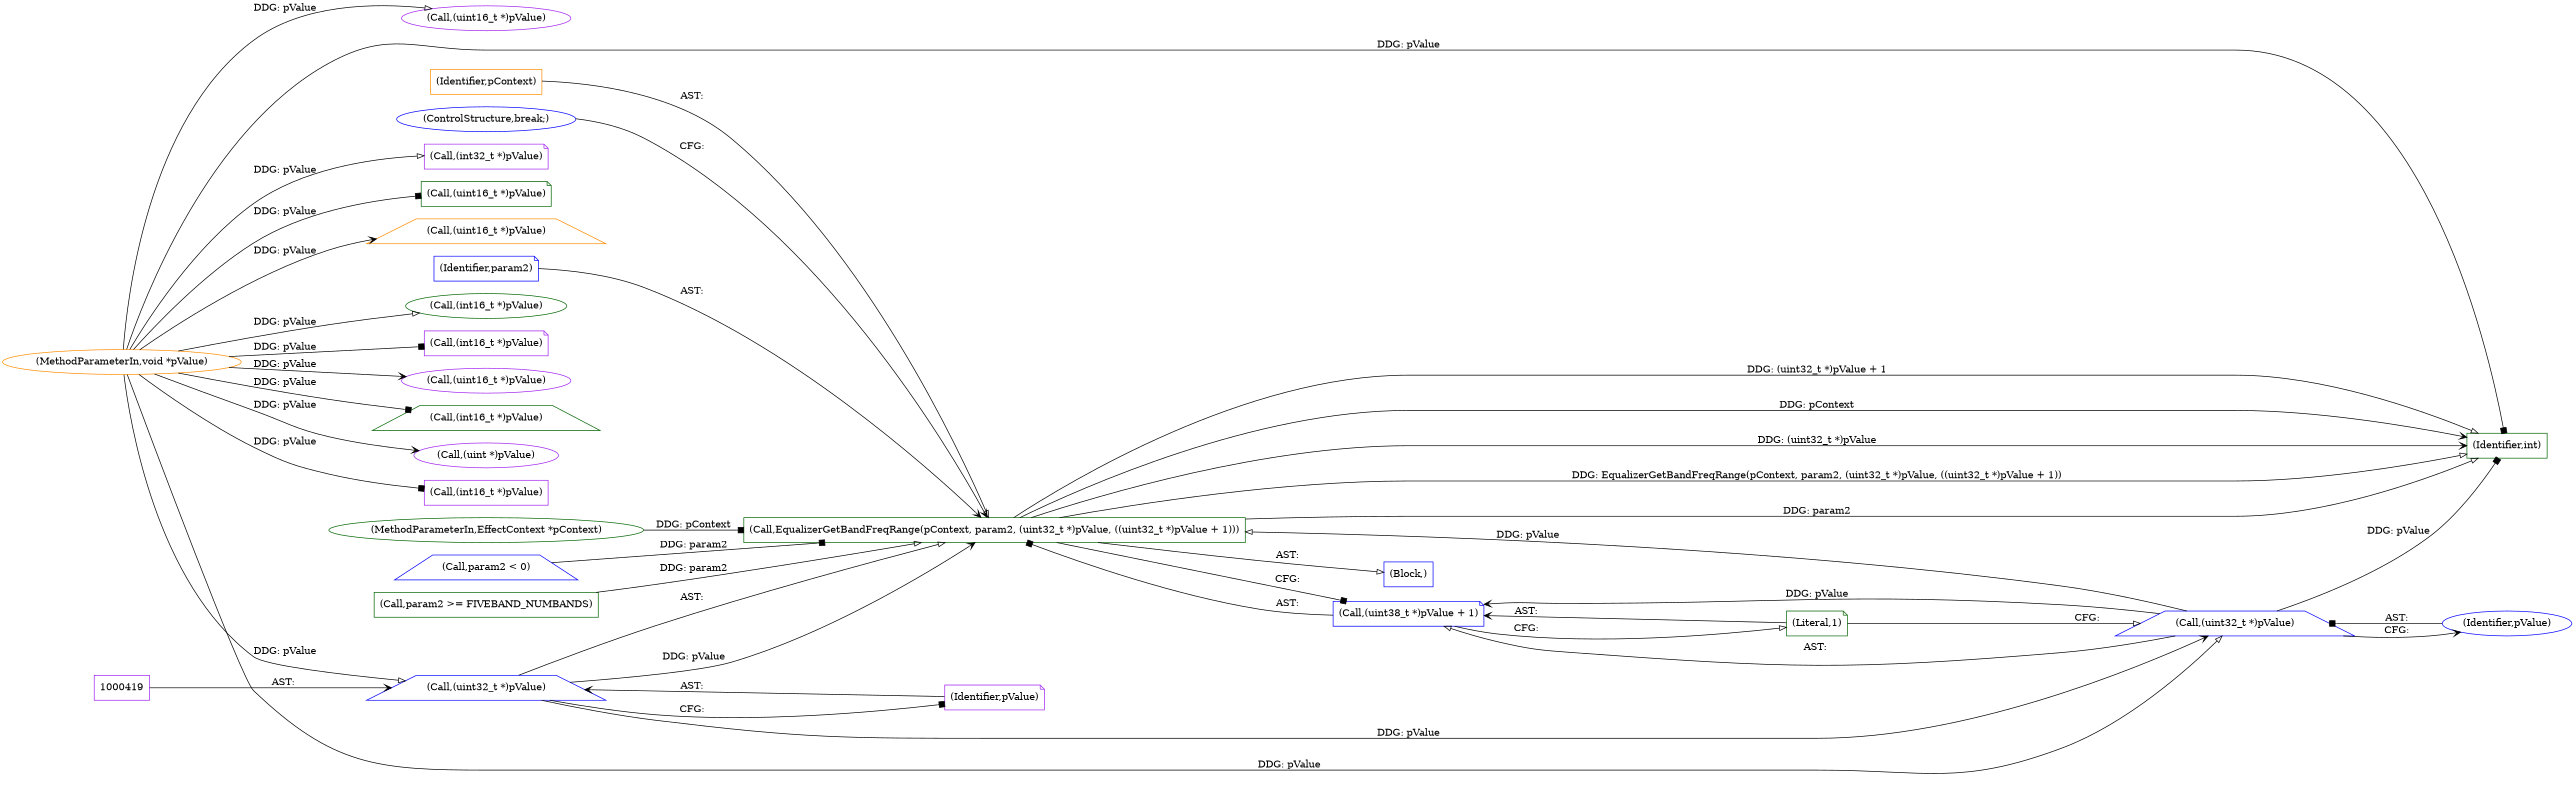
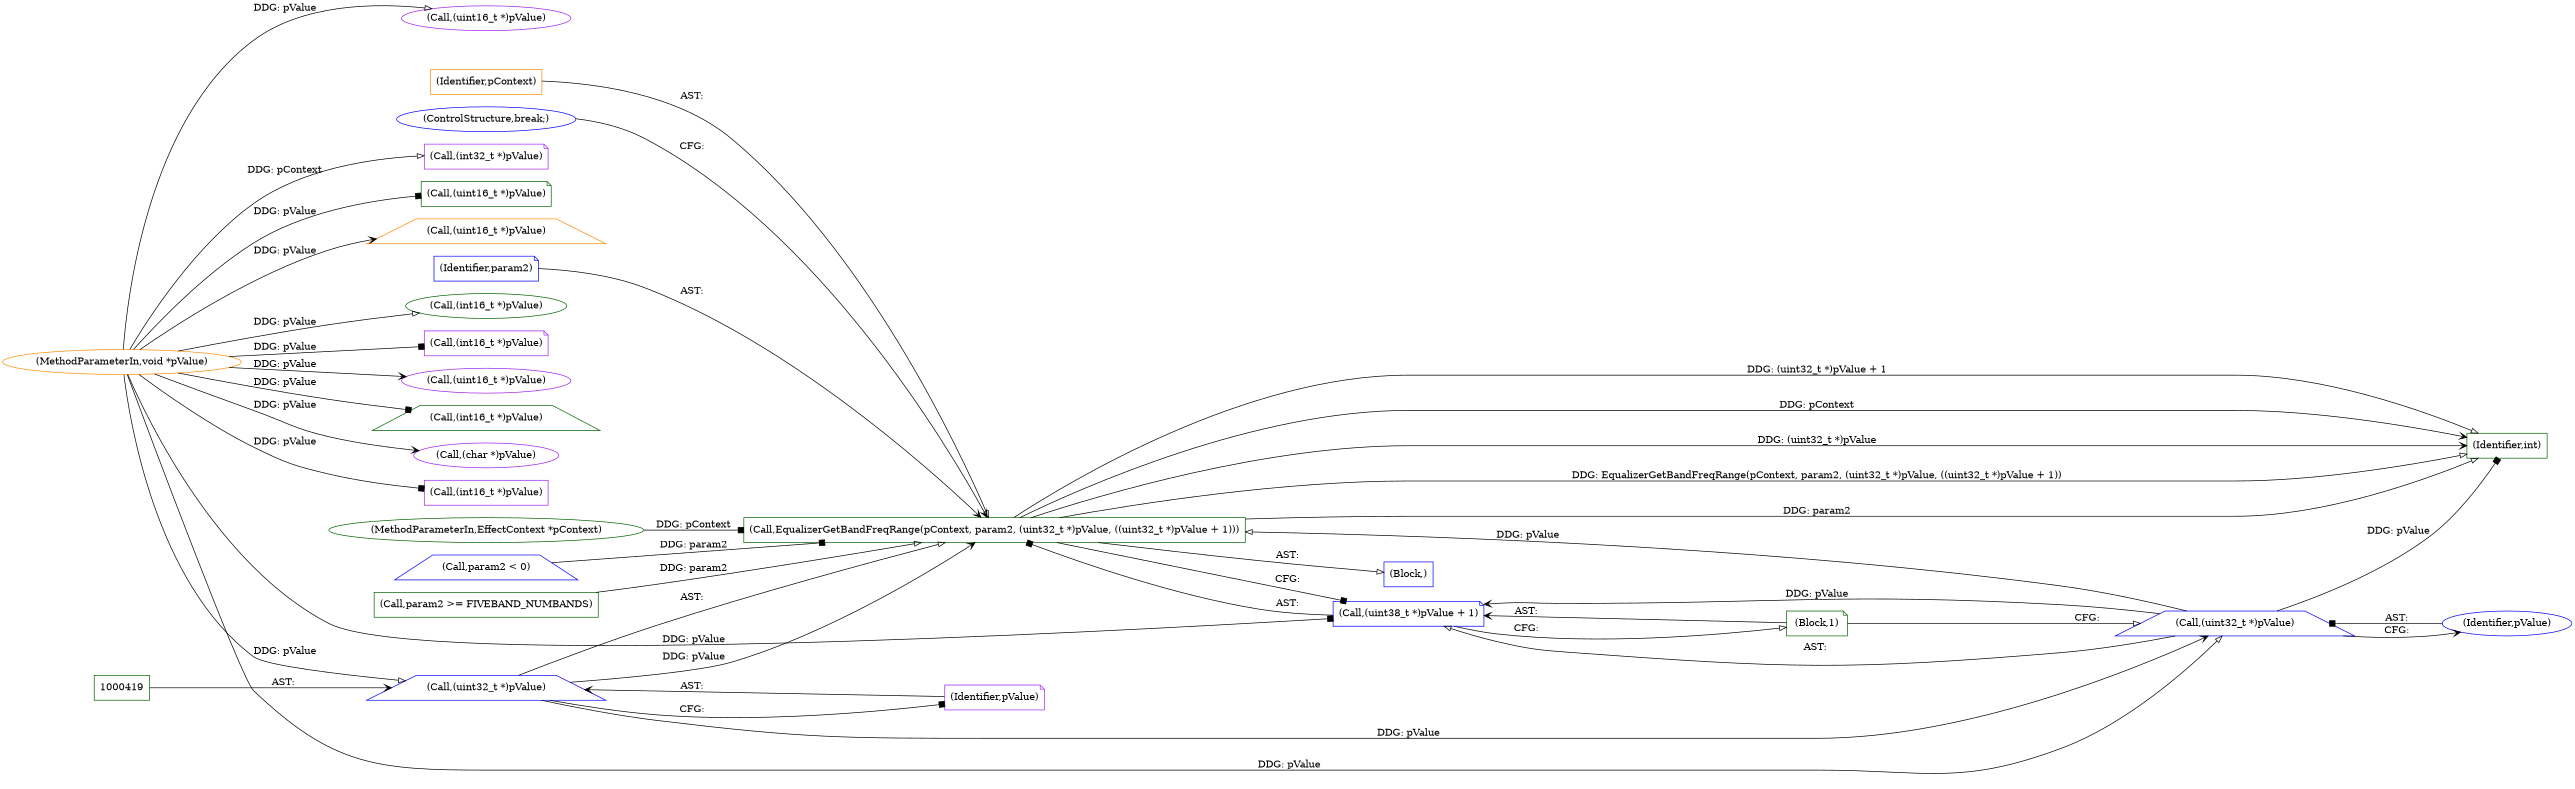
edge "(MethodParameterIn,void *pValue)" -> "(Identifier,int)": now "(MethodParameterIn,void *pValue)" -> "(Call,(uint38_t *)pValue + 1)"
edge "(MethodParameterIn,void *pValue)" -> "(Call,(int32_t *)pValue)": label "DDG: pValue" -> "DDG: pContext"
node "(Call,(uint *)pValue)": label "(Call,(uint *)pValue)" -> "(Call,(char *)pValue)"
node "(Literal,1)": label "(Literal,1)" -> "(Block,1)"
node "1000419": color purple -> darkgreen
